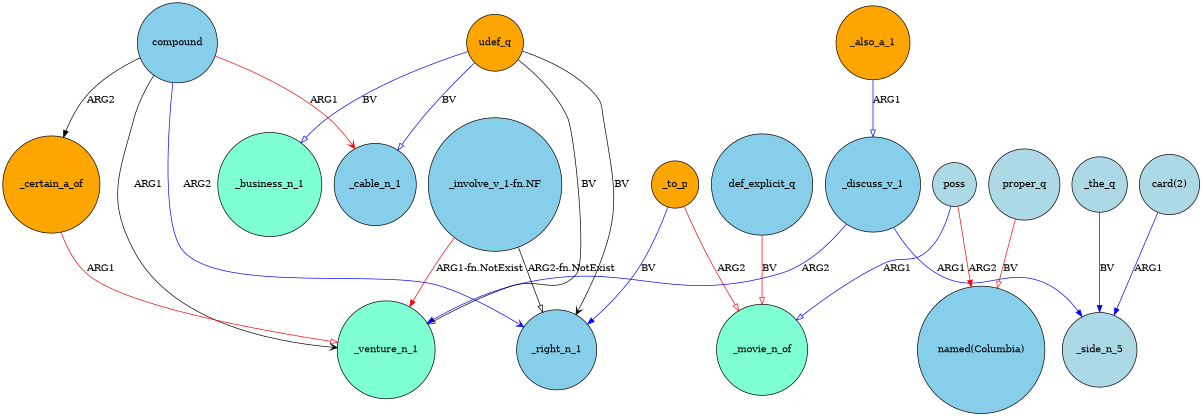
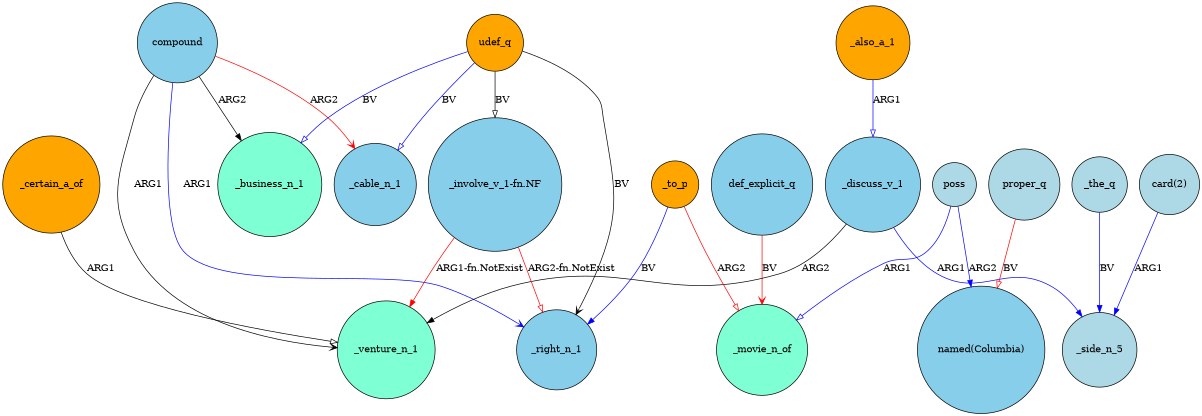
edge "compound" -> "_certain_a_of": now "compound" -> "_business_n_1"
edge "compound" -> "_cable_n_1": label "ARG1" -> "ARG2"
edge "compound" -> "_right_n_1": label "ARG2" -> "ARG1"
edge "udef_q" -> "_venture_n_1": now "udef_q" -> "_involve_v_1-fn.NF"
edge "poss" -> "named(Columbia)": color red -> blue
edge "def_explicit_q" -> "_movie_n_of": arrowhead onormal -> vee
edge "_involve_v_1-fn.NF" -> "_right_n_1": color black -> red
edge "_discuss_v_1" -> "_venture_n_1": color blue -> black
edge "_certain_a_of" -> "_venture_n_1": color red -> black
